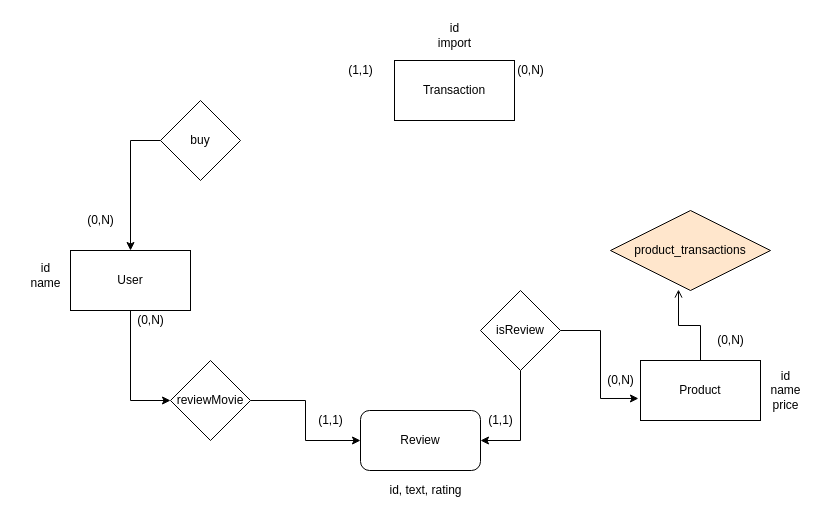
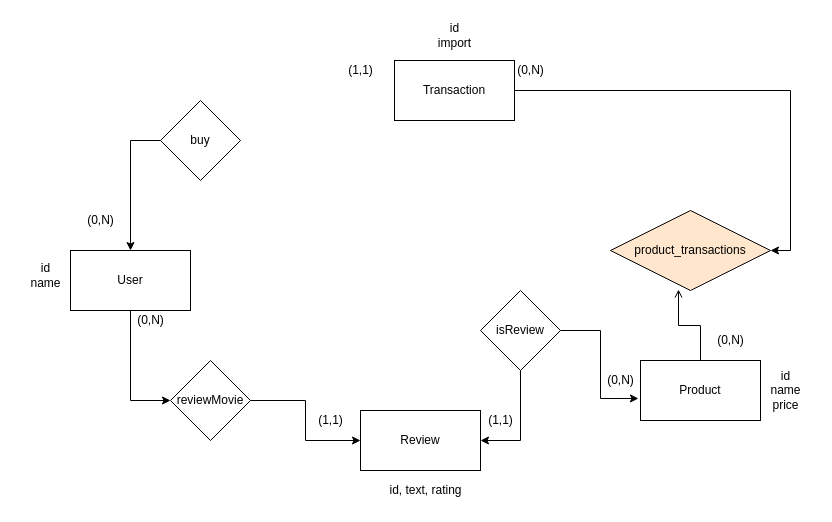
edge "Transaction" -> "product_transactions": added
node "Review": shape rounded rectangle -> rectangle
